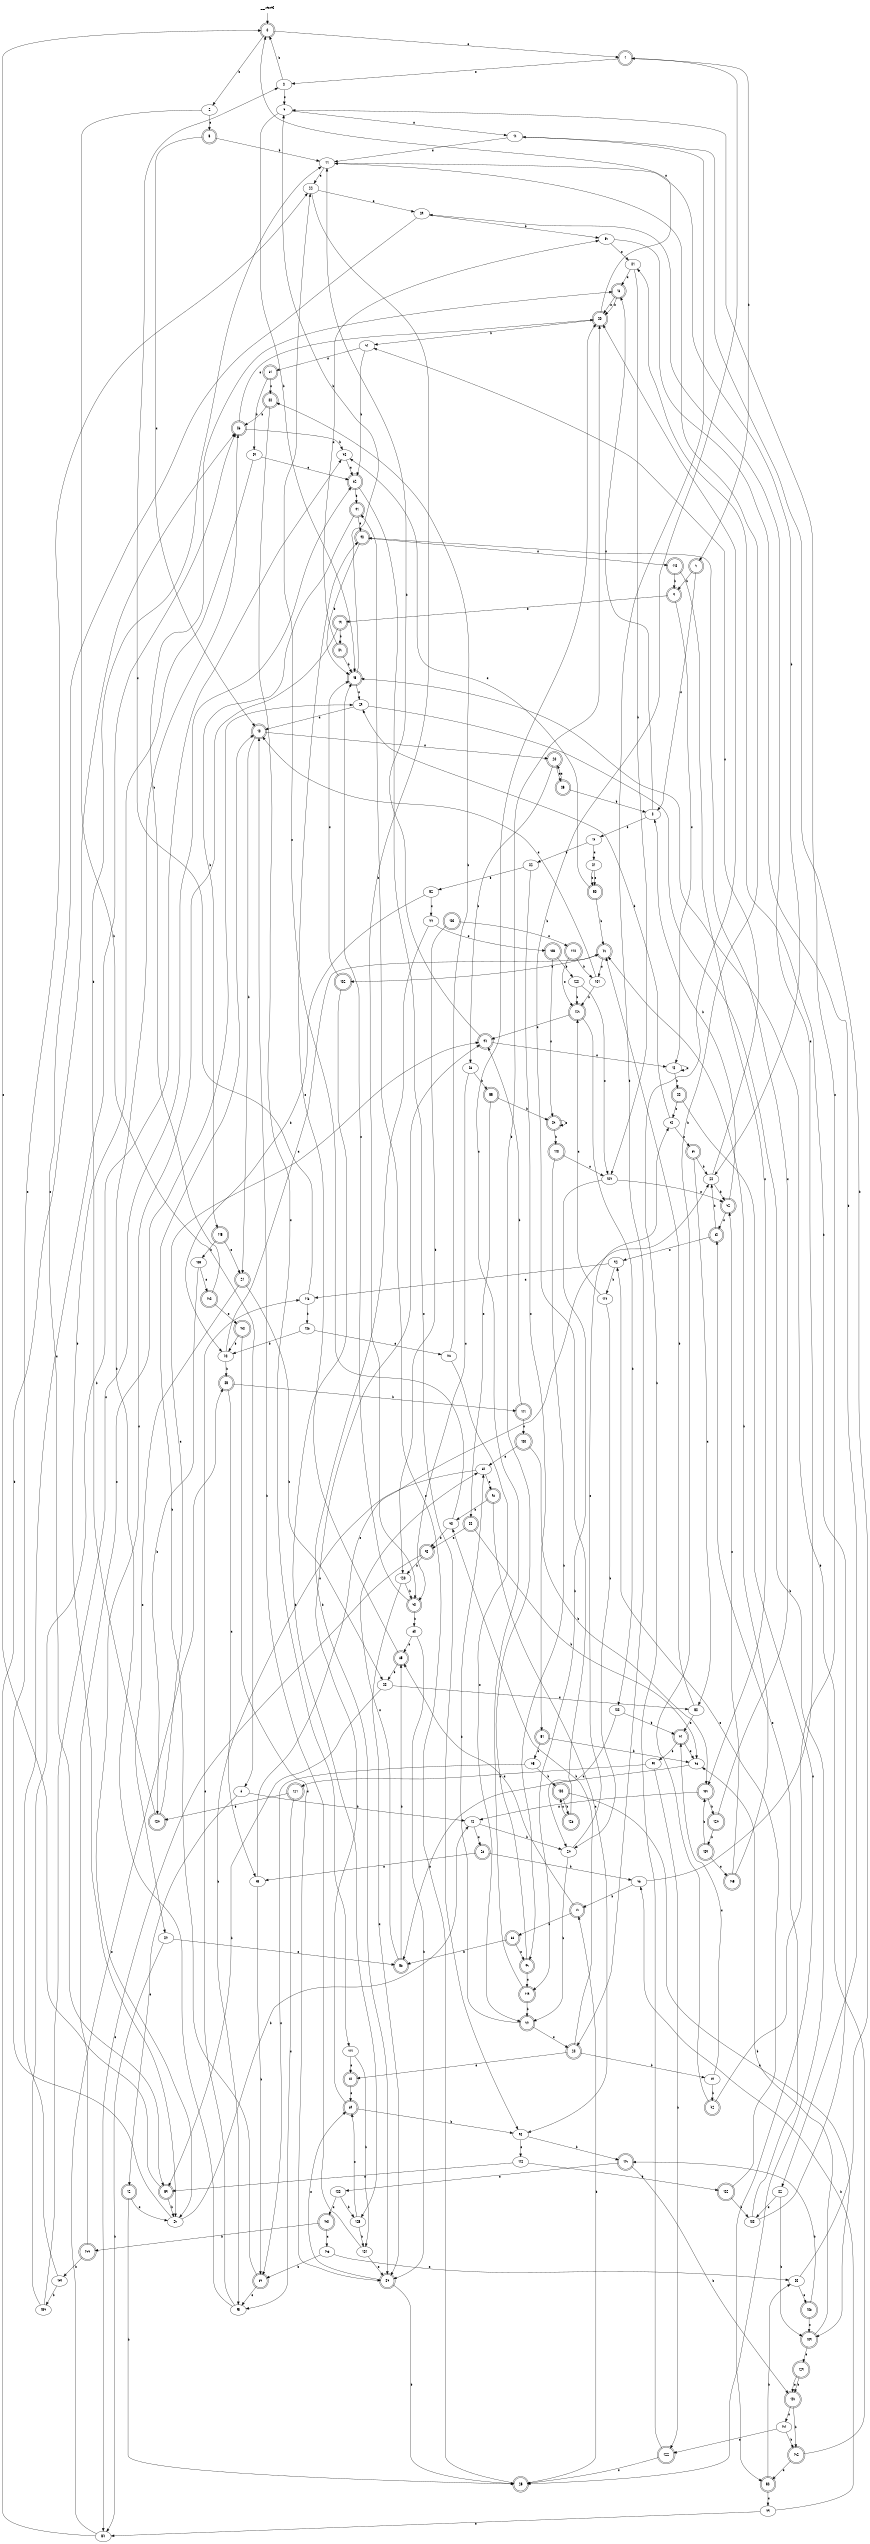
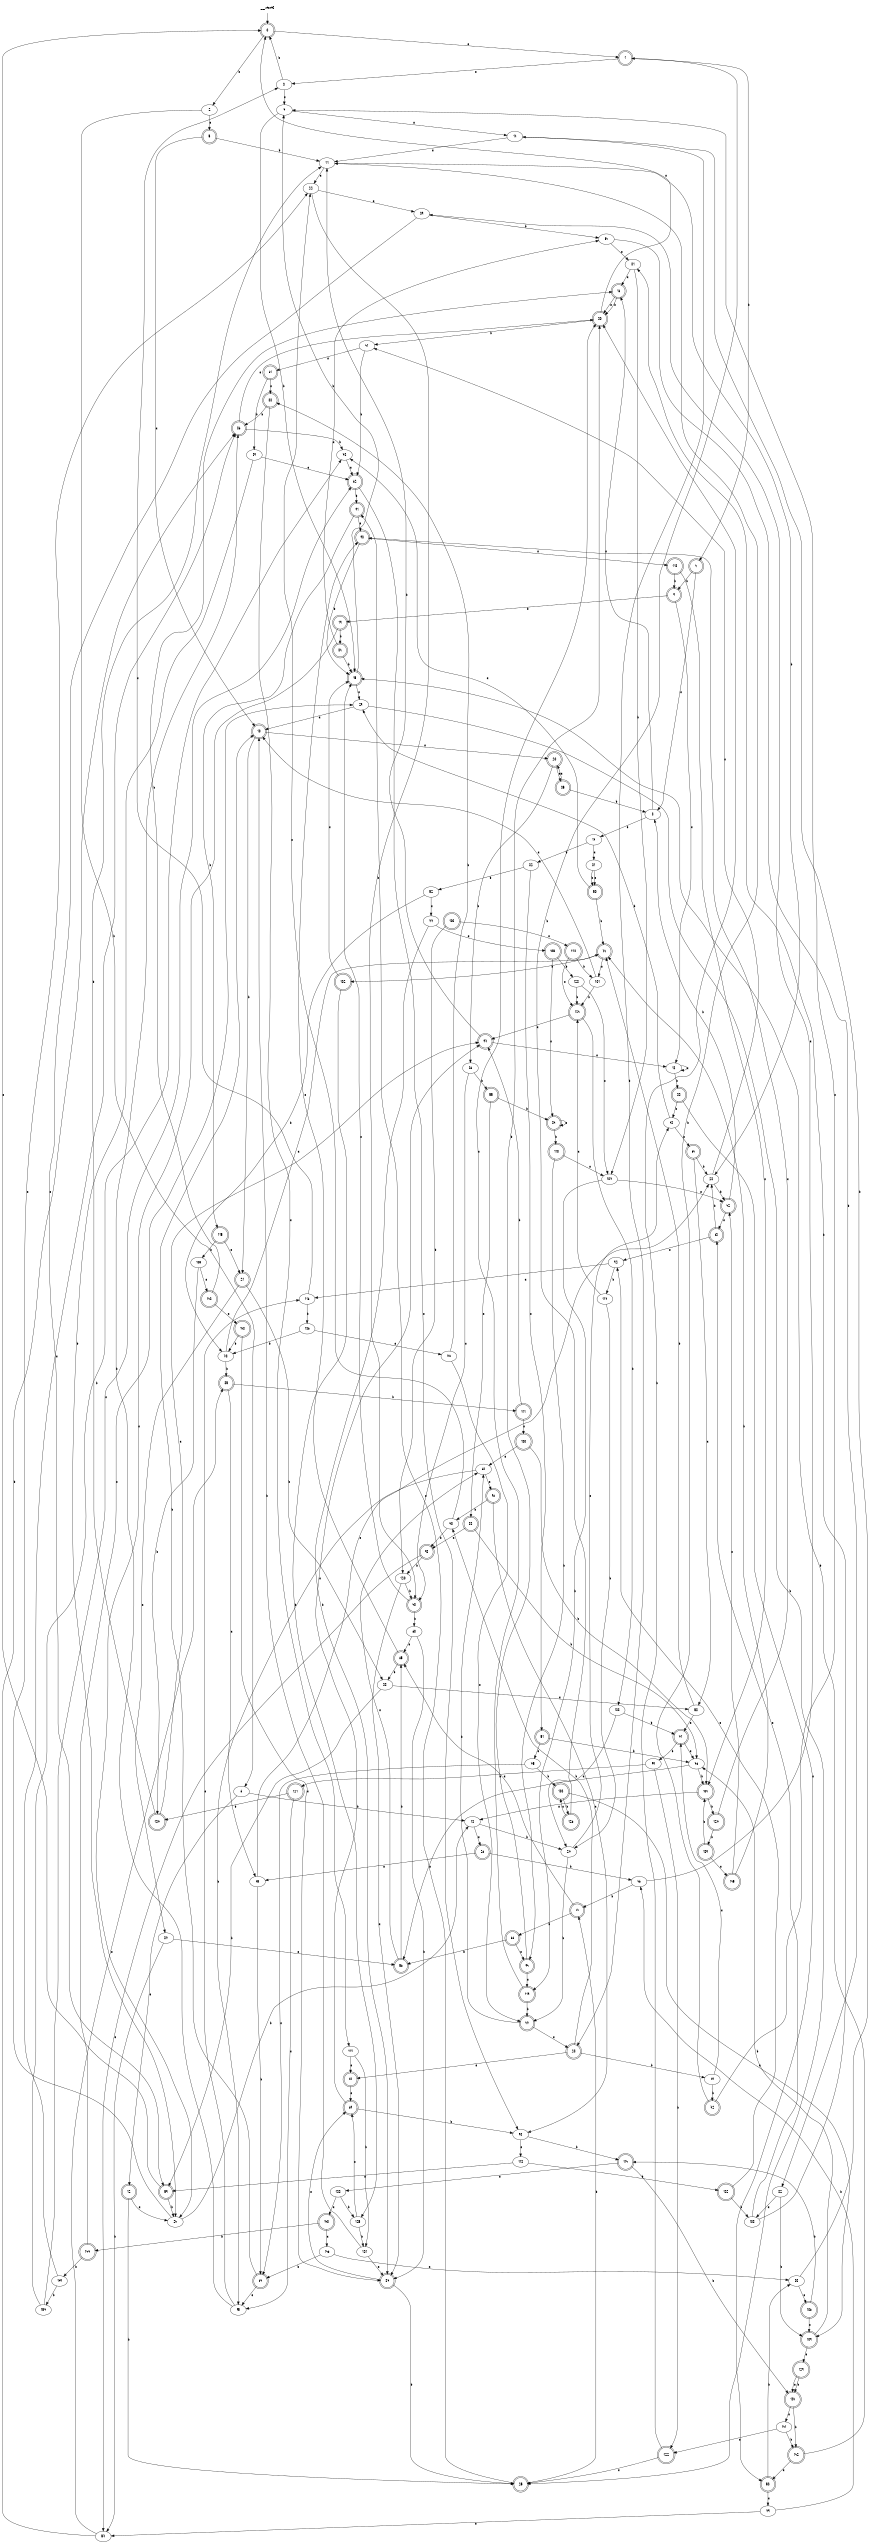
edge "76" -> "104": added, label "b"
